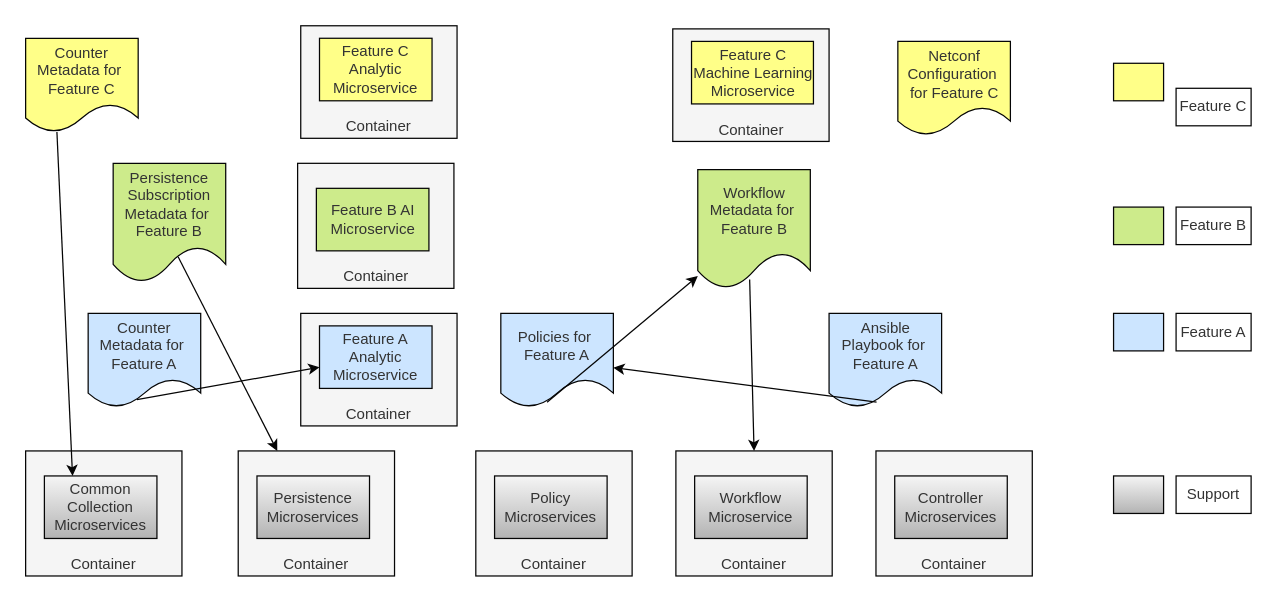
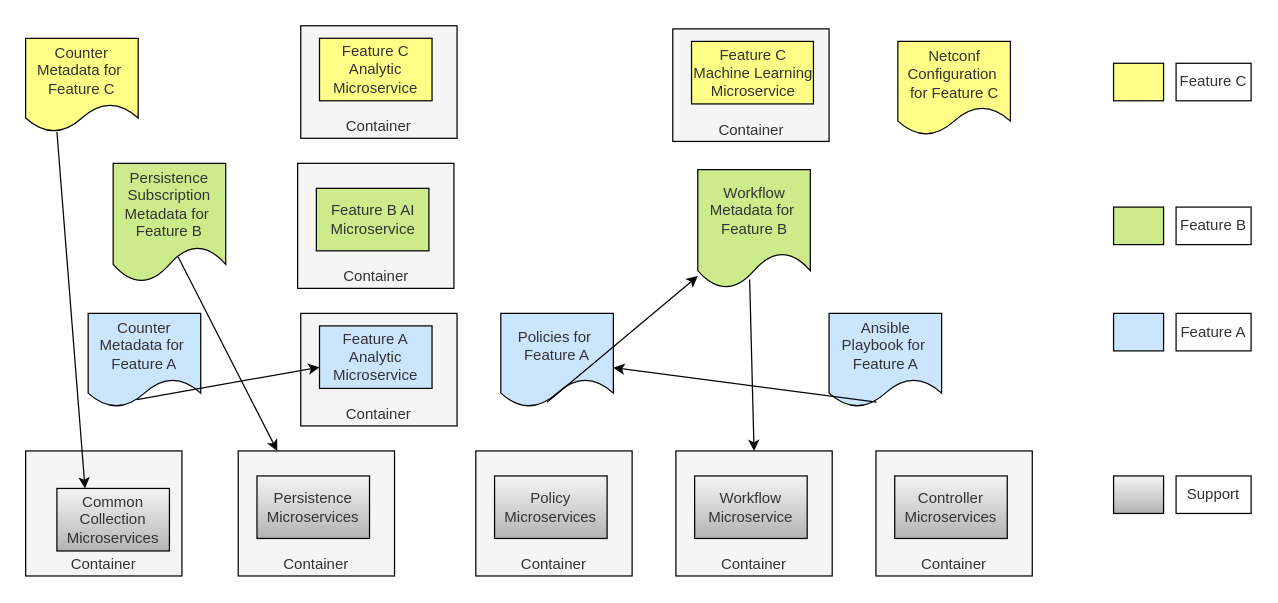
node "Feature C": moved (1213, 107) -> (1213, 82)
node "Common Collection Microservices": moved (101, 507) -> (113, 519)
